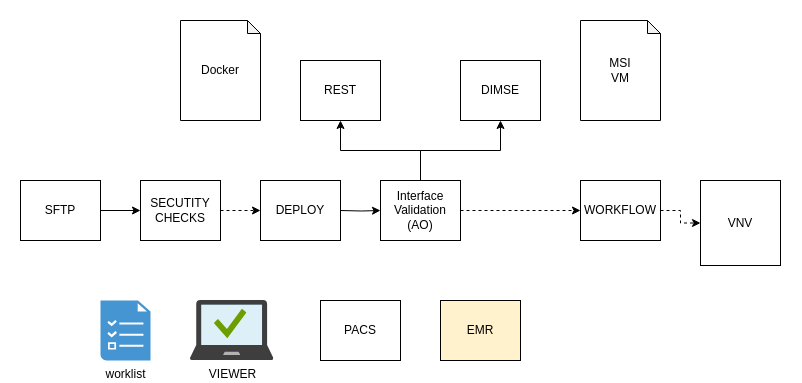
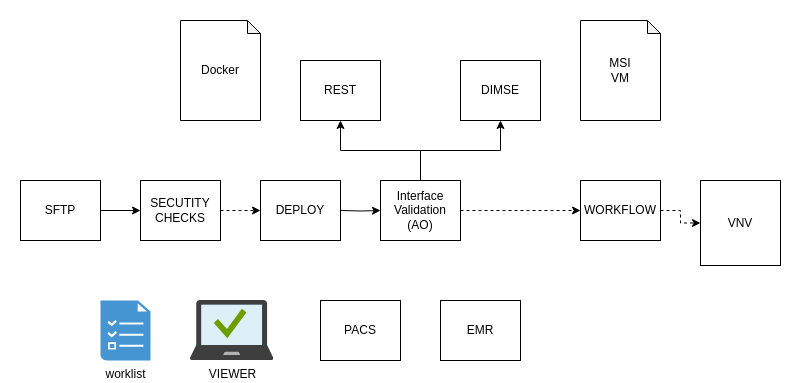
node "EMR": fillcolor #fff2cc -> #ffffff
